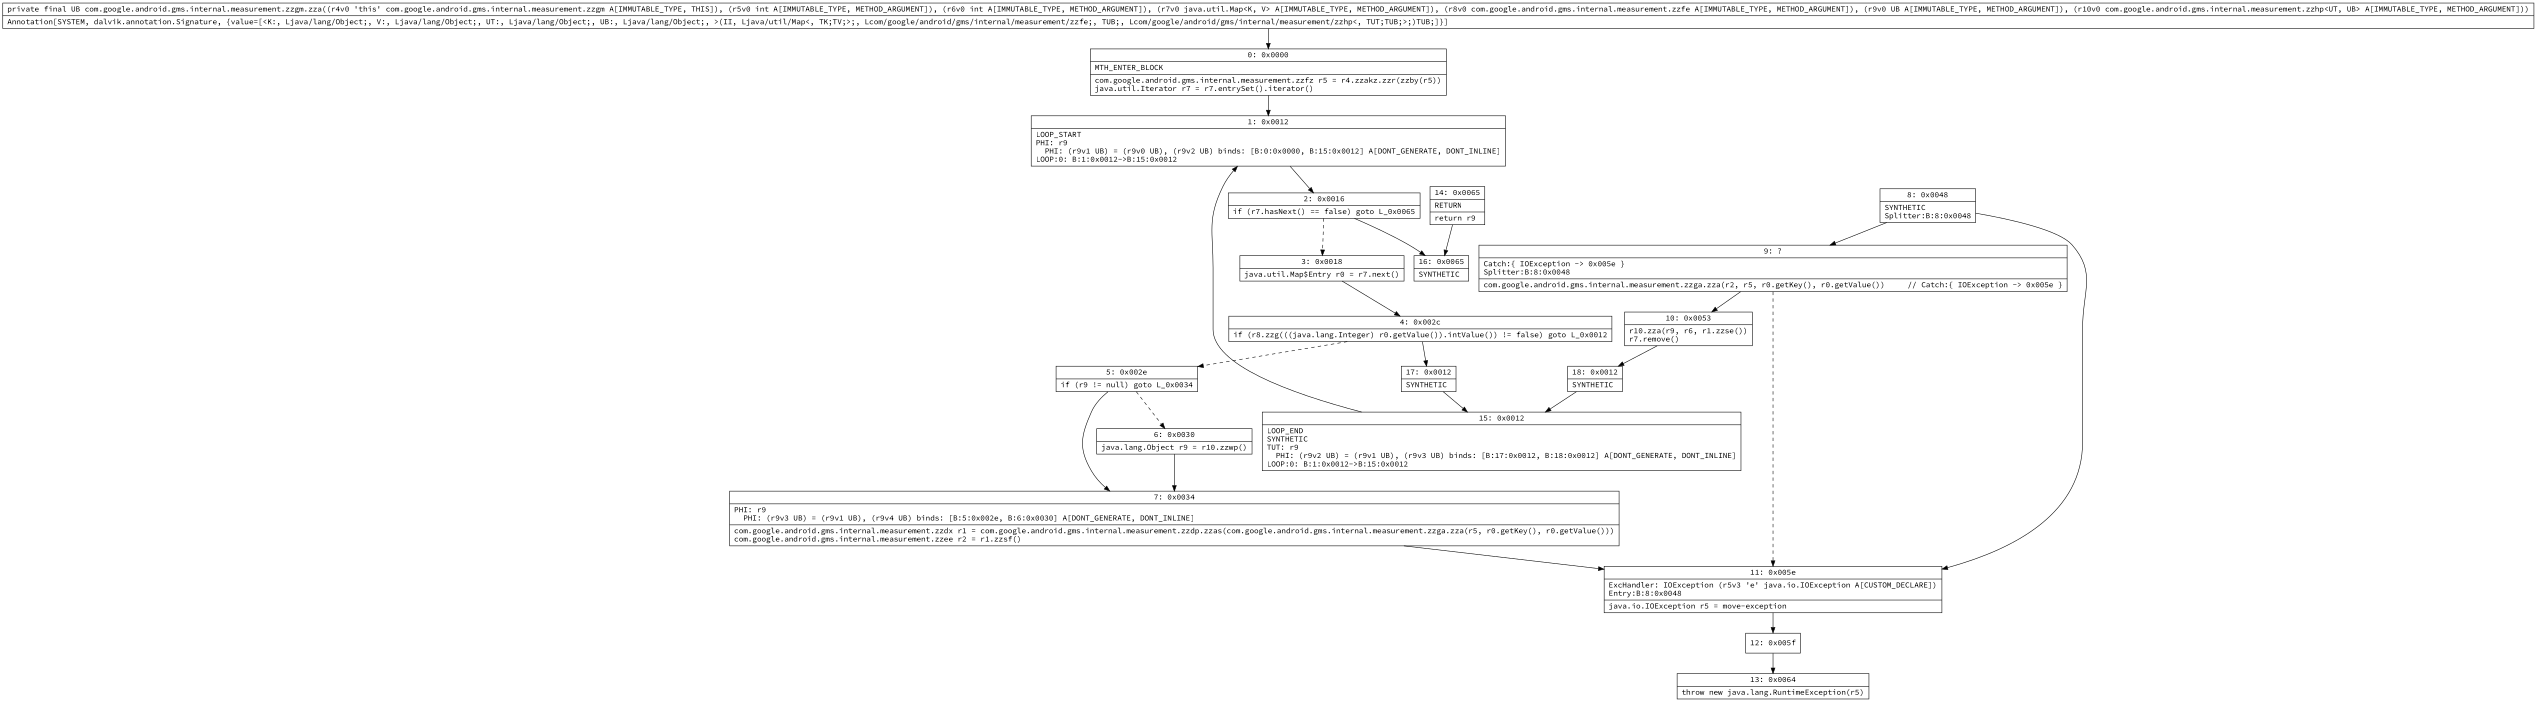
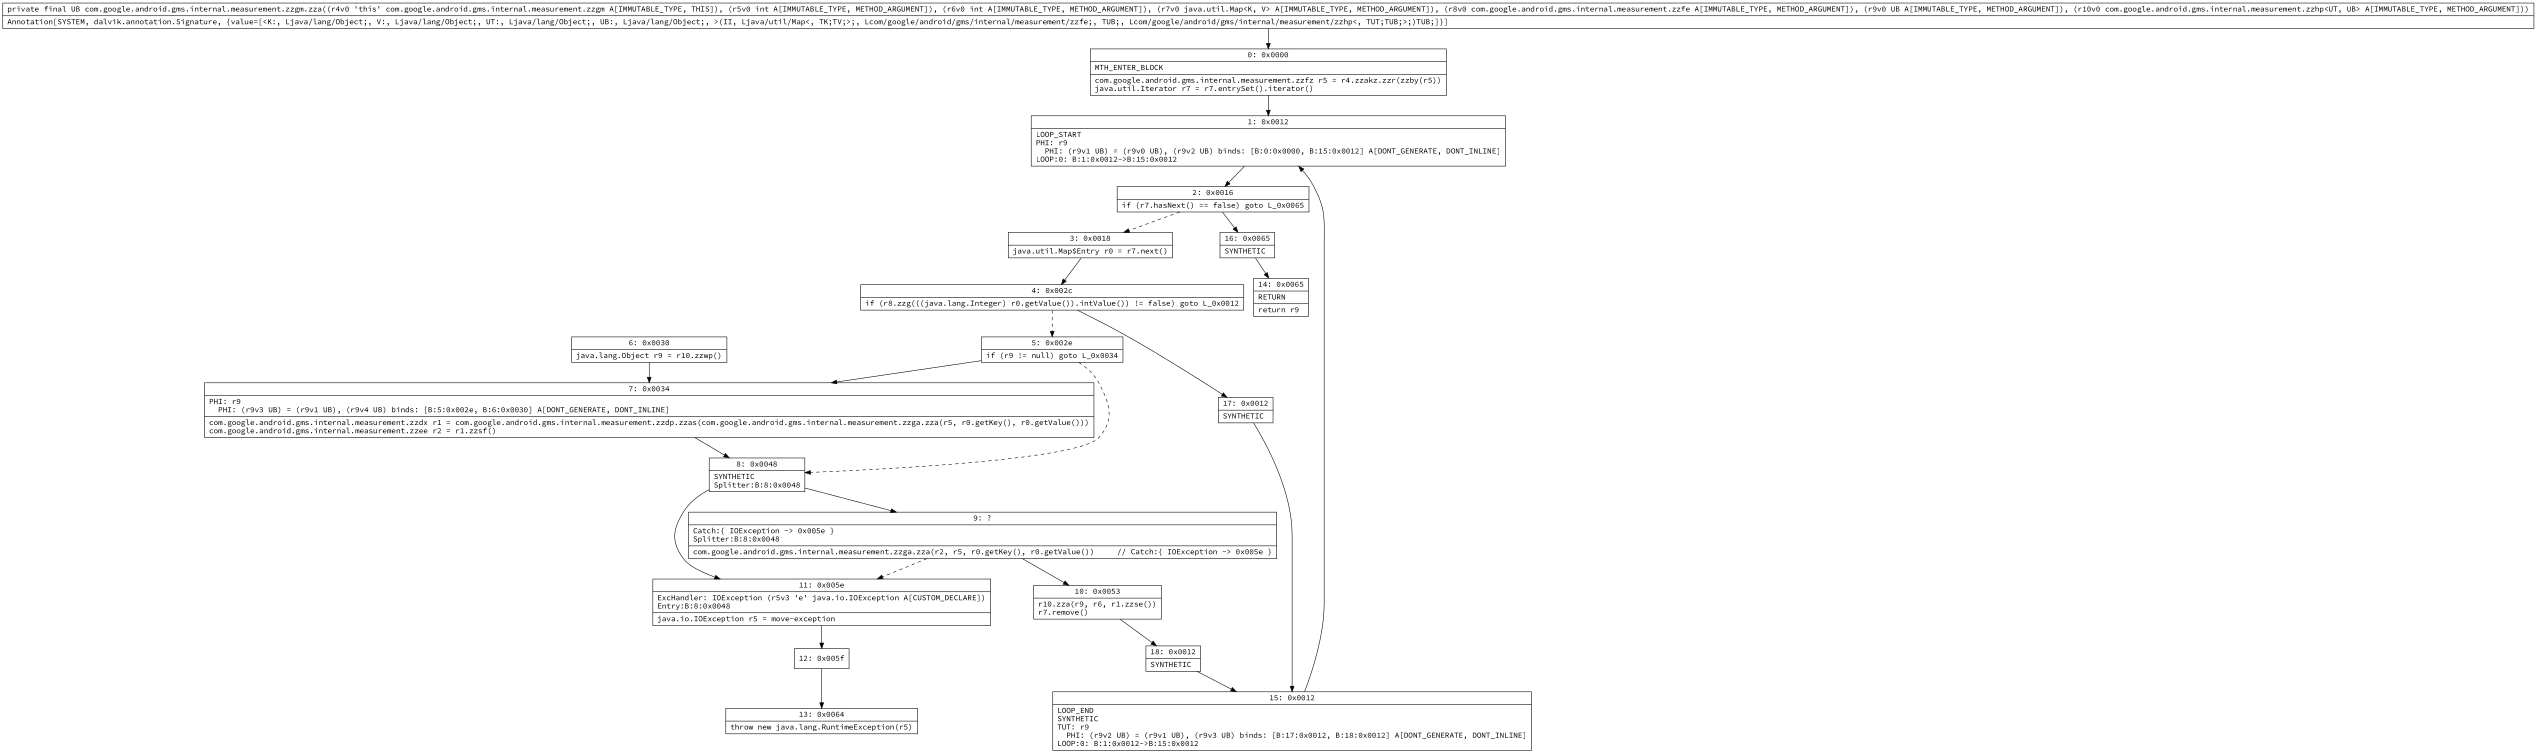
edge "14: 0x0065" -> "16: 0x0065": reversed
edge "5: 0x002e" -> "6: 0x0030": now "5: 0x002e" -> "8: 0x0048"
edge "7: 0x0034" -> "11: 0x005e": now "7: 0x0034" -> "8: 0x0048"
